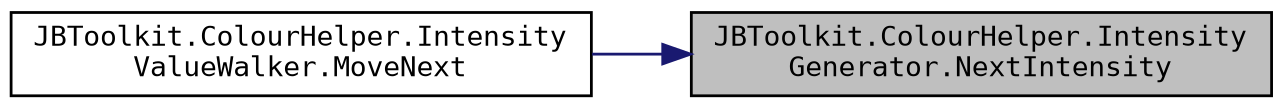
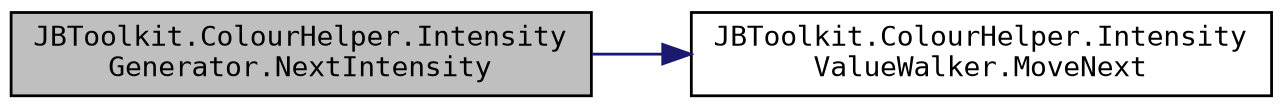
edge "JBToolkit.ColourHelper.Intensity ValueWalker.MoveNext" -> "JBToolkit.ColourHelper.Intensity Generator.NextIntensity": reversed
